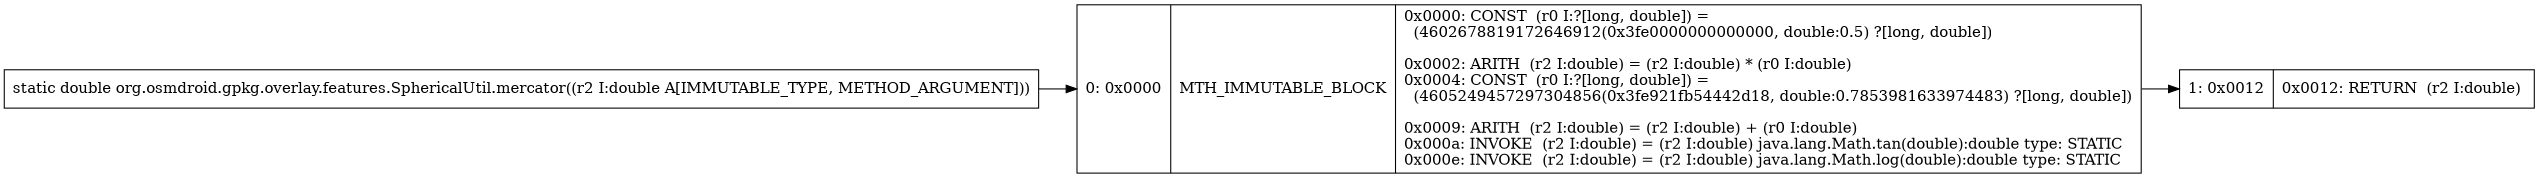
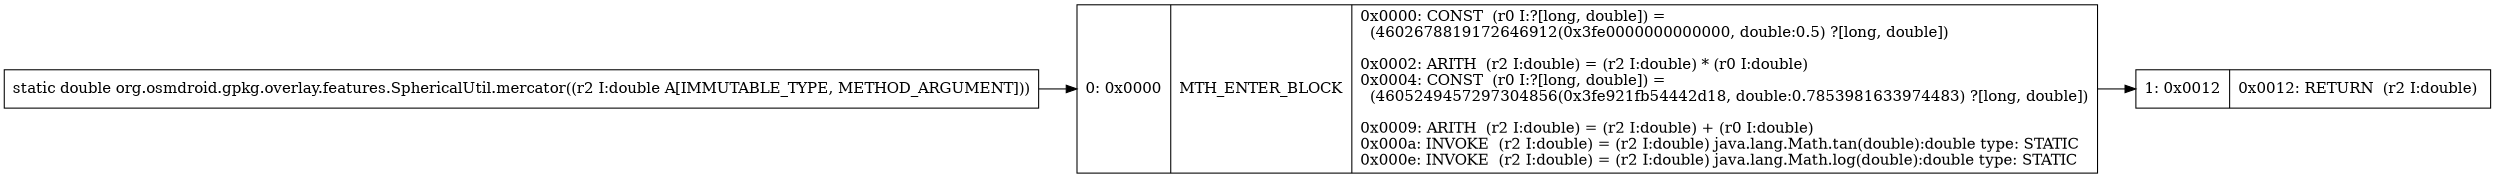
node "0: 0x0000": text "MTH_IMMUTABLE_BLOCK" -> "MTH_ENTER_BLOCK"
